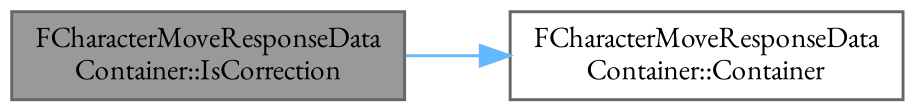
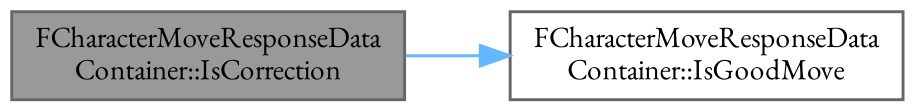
node "FCharacterMoveResponseData Container::Container": label "FCharacterMoveResponseData Container::Container" -> "FCharacterMoveResponseData Container::IsGoodMove"
